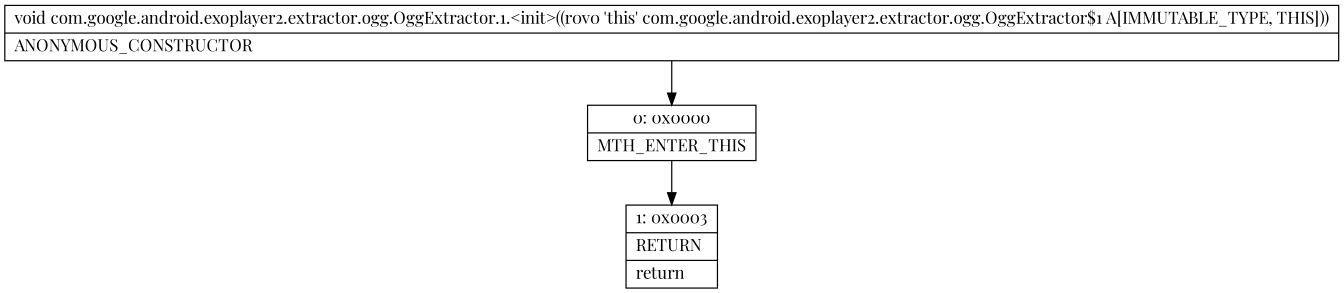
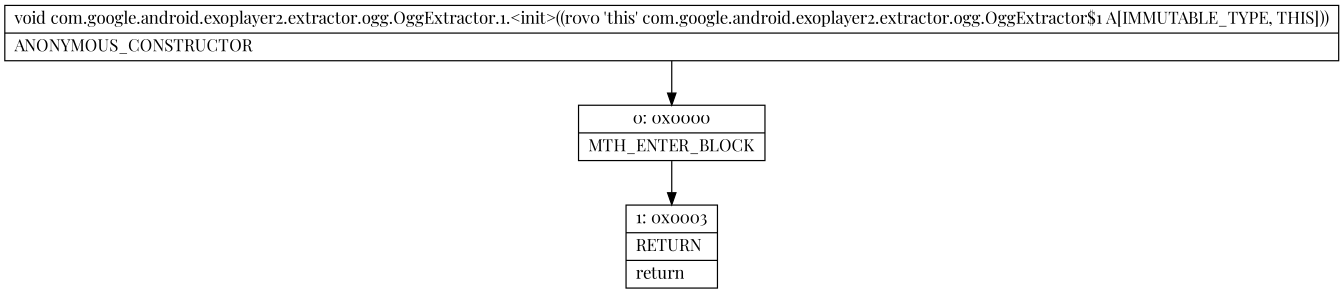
node "0: 0x0000": text "MTH_ENTER_THIS" -> "MTH_ENTER_BLOCK"
